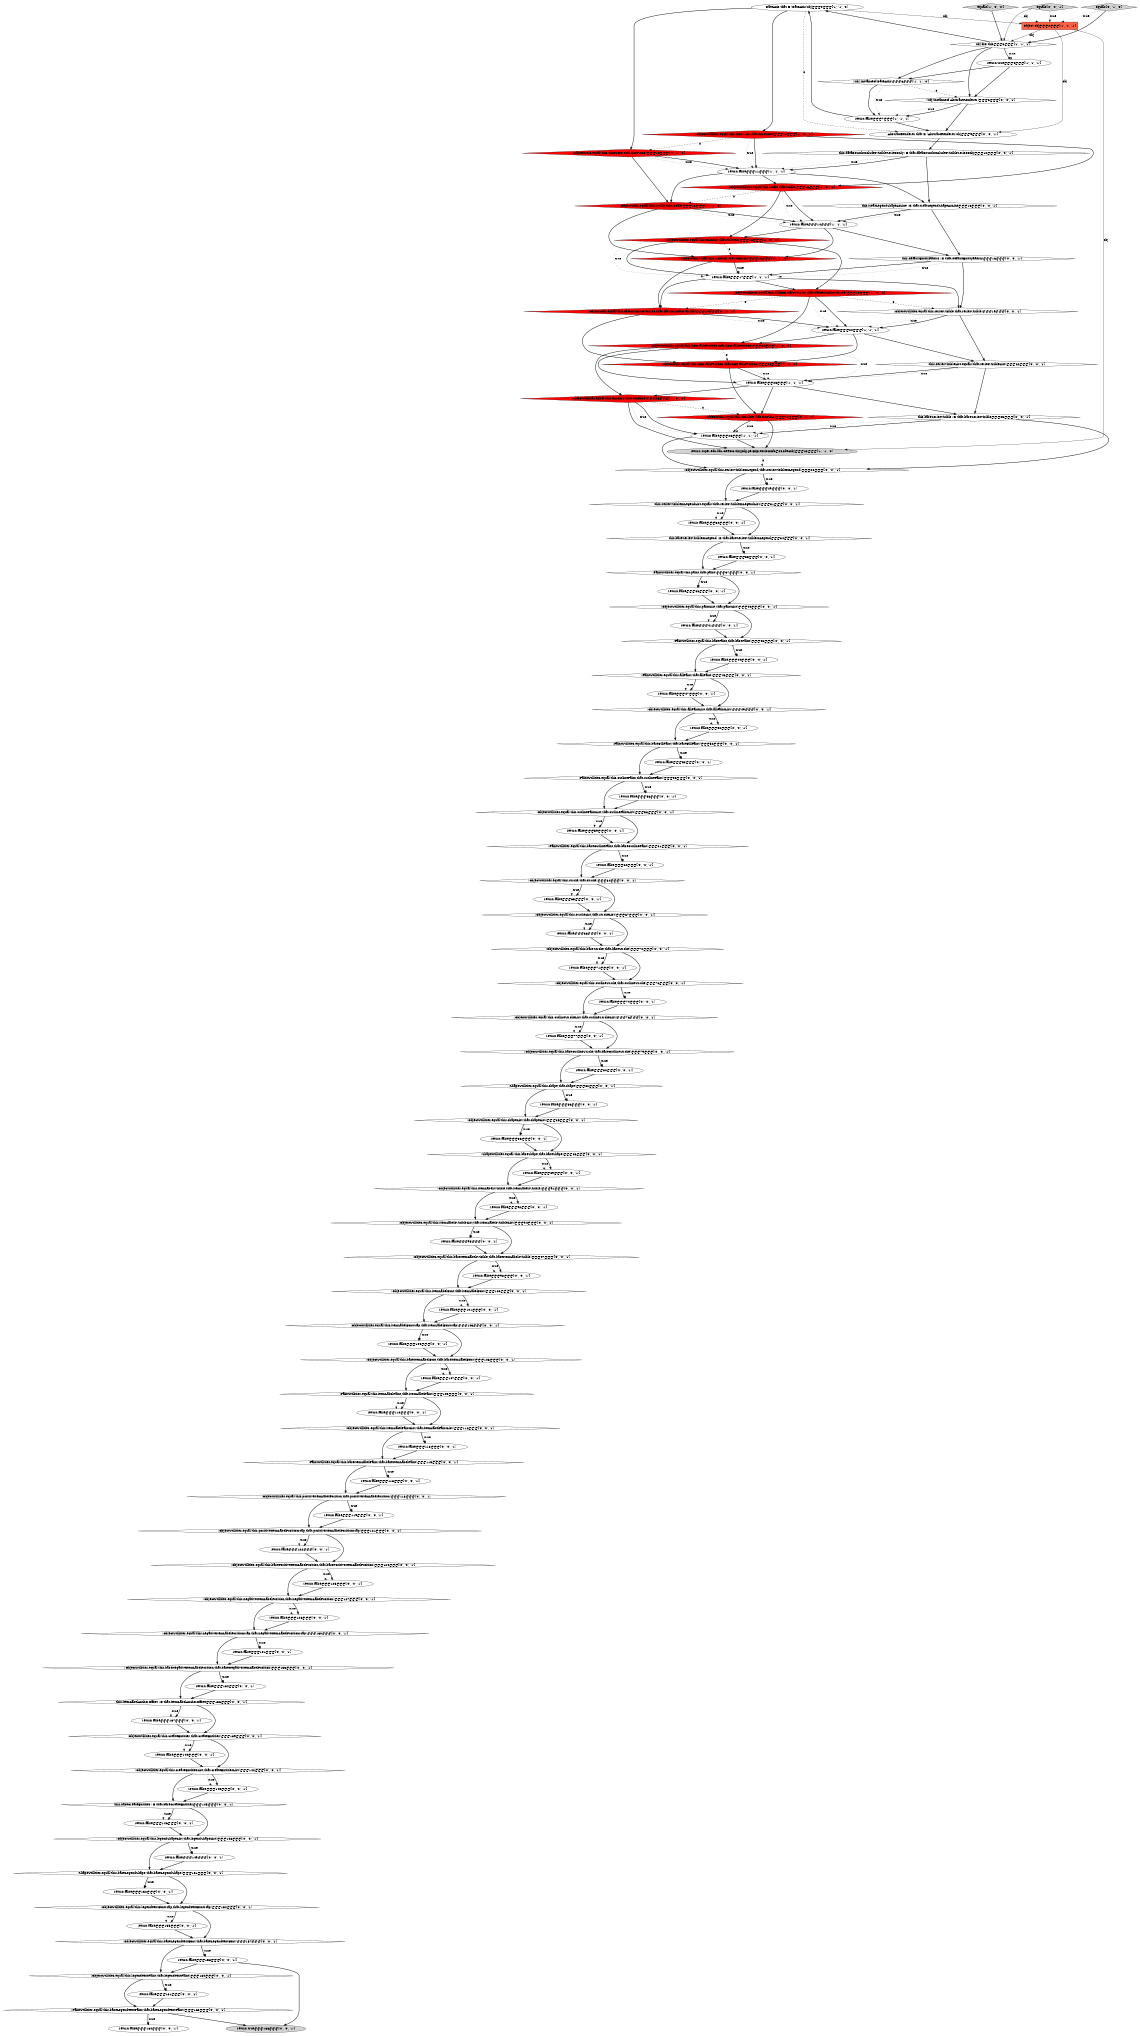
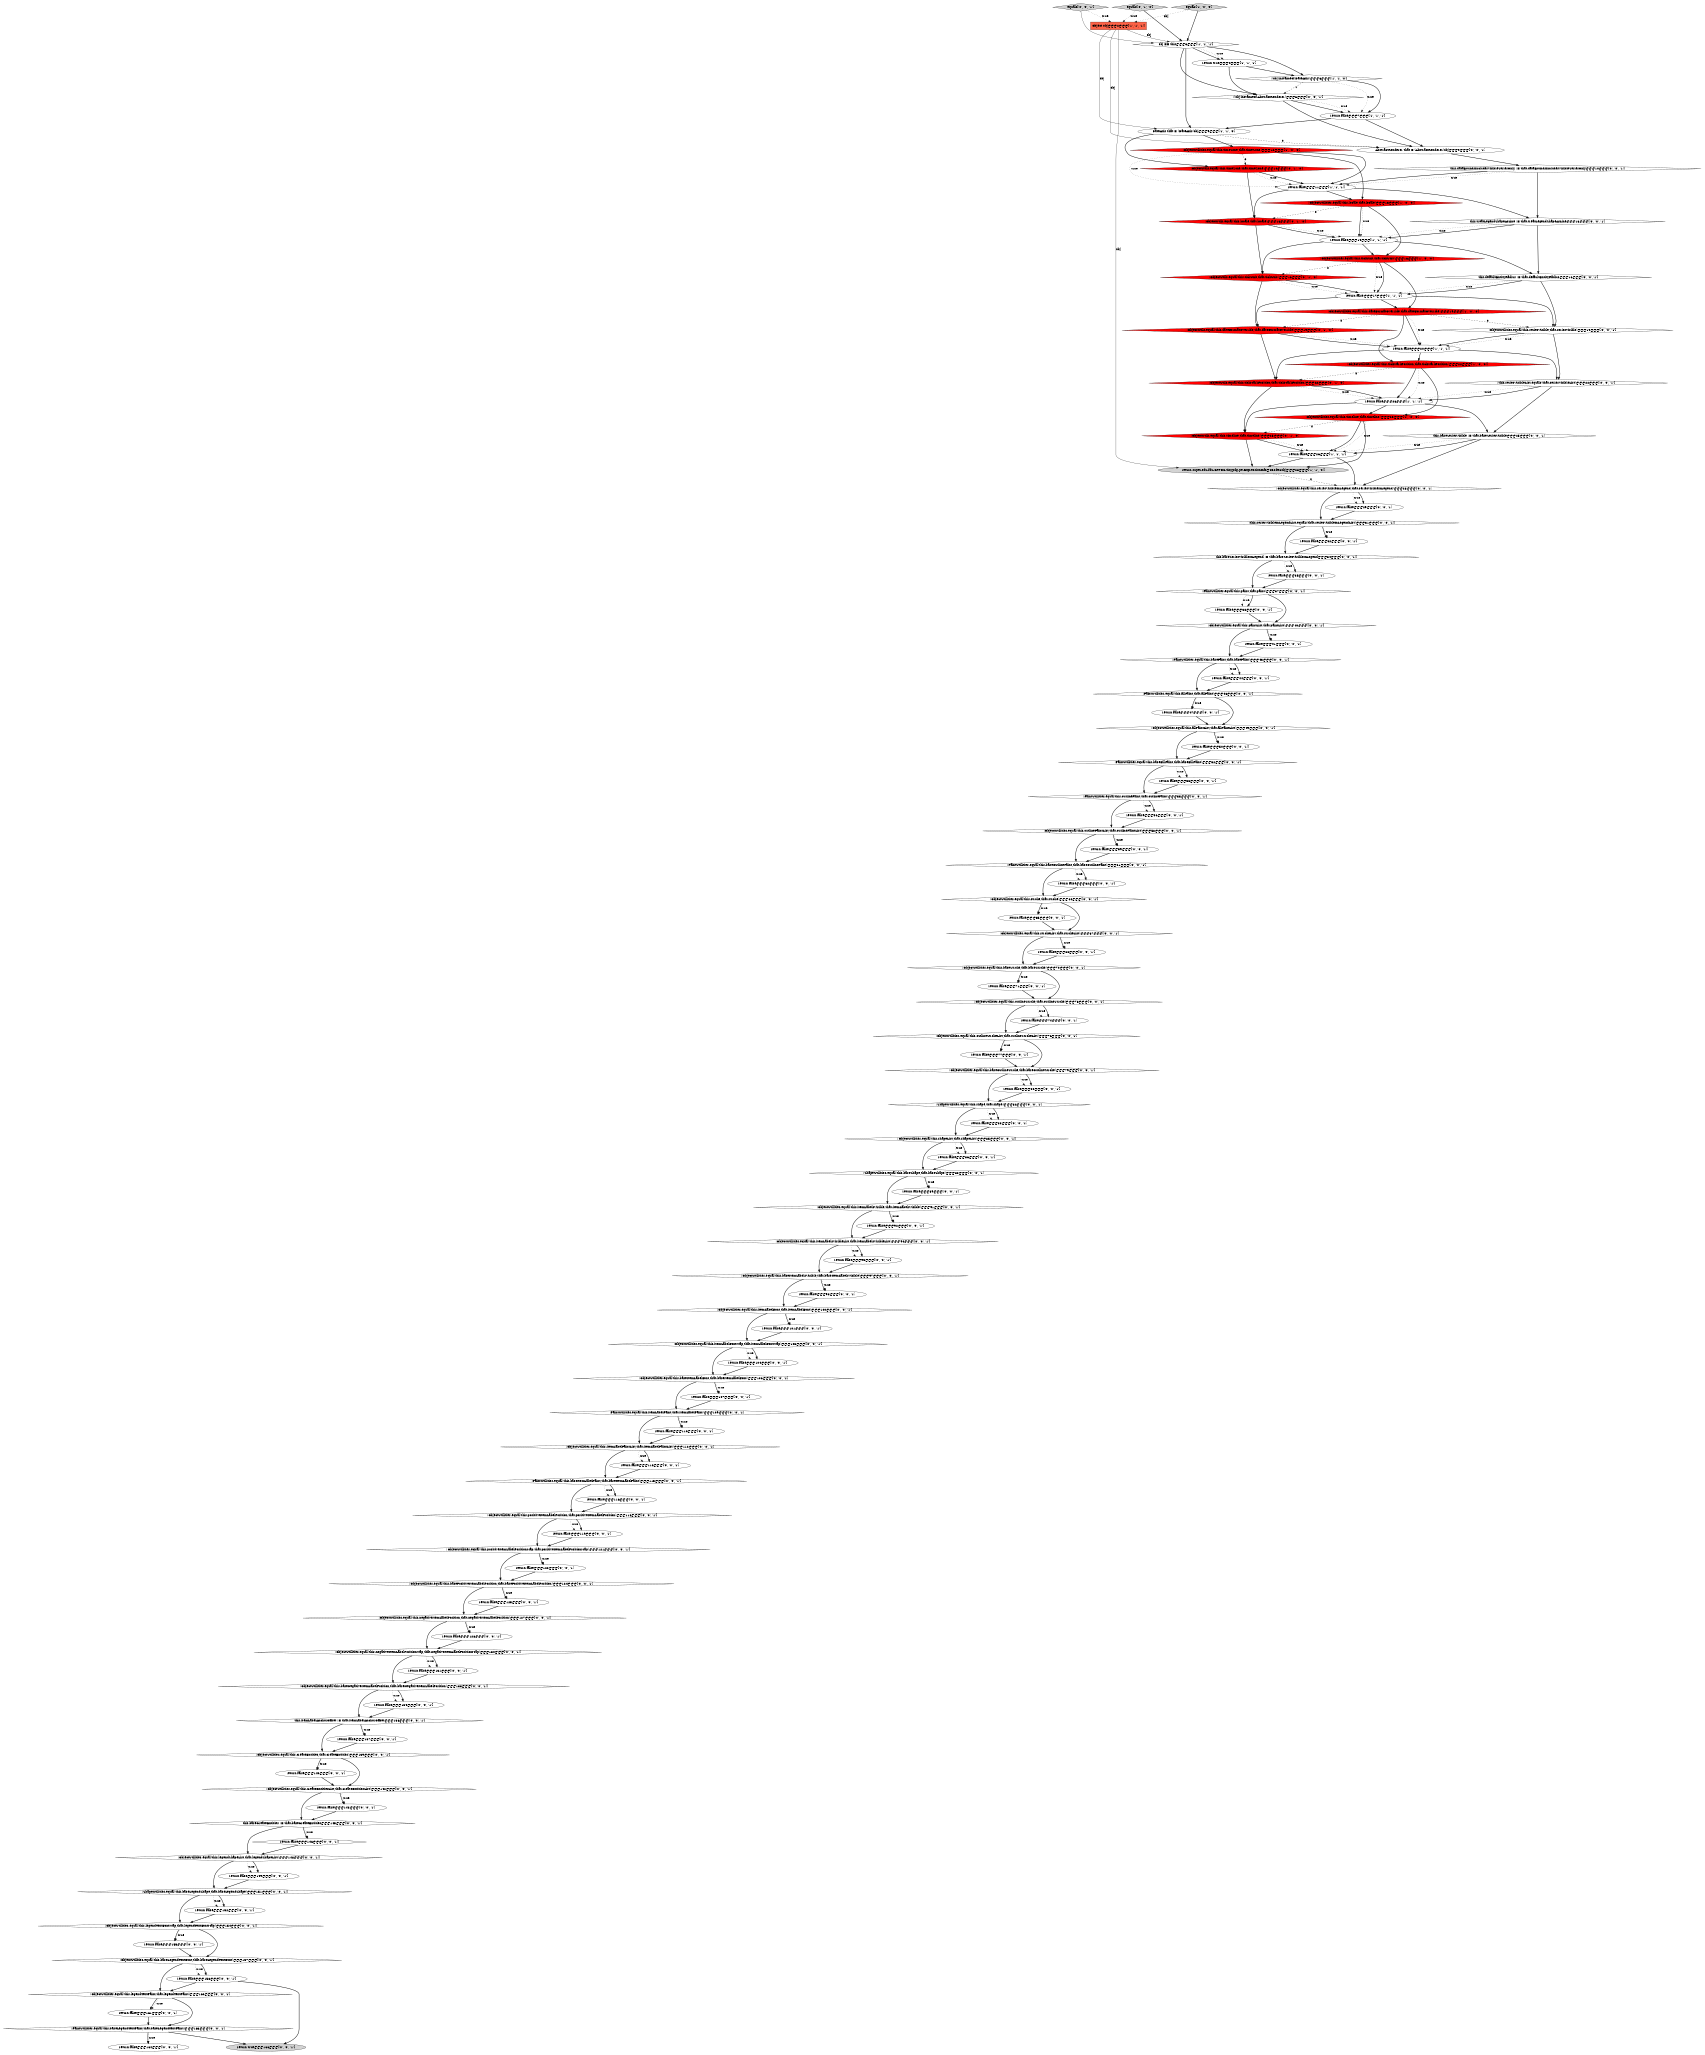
edge "DateAxis that = (DateAxis)obj@@@9@@@['1', '1', '0']" -> "Object obj@@@2@@@['1', '1', '1']": reversed
edge "!(obj instanceof DateAxis)@@@6@@@['1', '1', '0']" -> "!(obj instanceof AbstractRenderer)@@@6@@@['0', '0', '1']": label "0" -> "7"
node "return false@@@146@@@['0', '0', '1']": shape ellipse -> diamond
